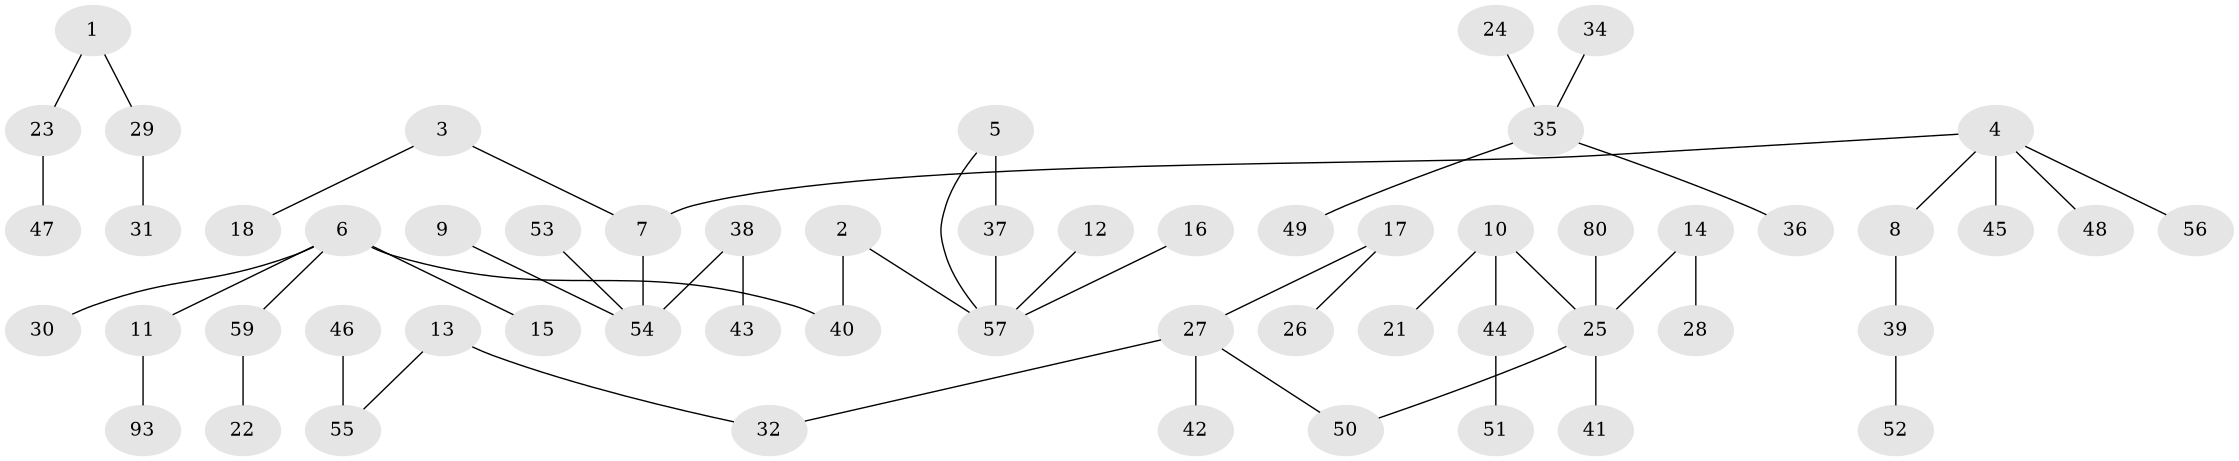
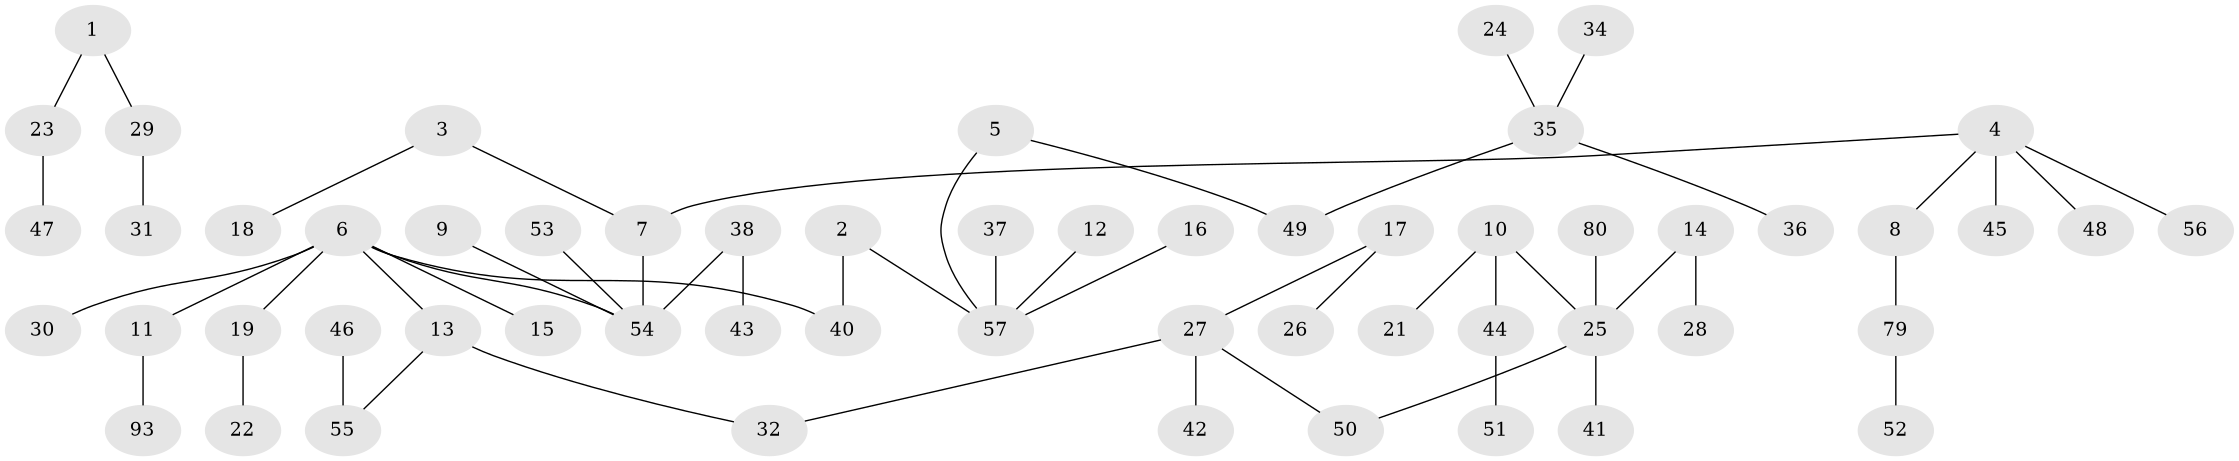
edge "5" -- "37": now "5" -- "49"
edge "6" -- "13": added
edge "6" -- "54": added
node "59": label "59" -> "19"
node "39": label "39" -> "79"
